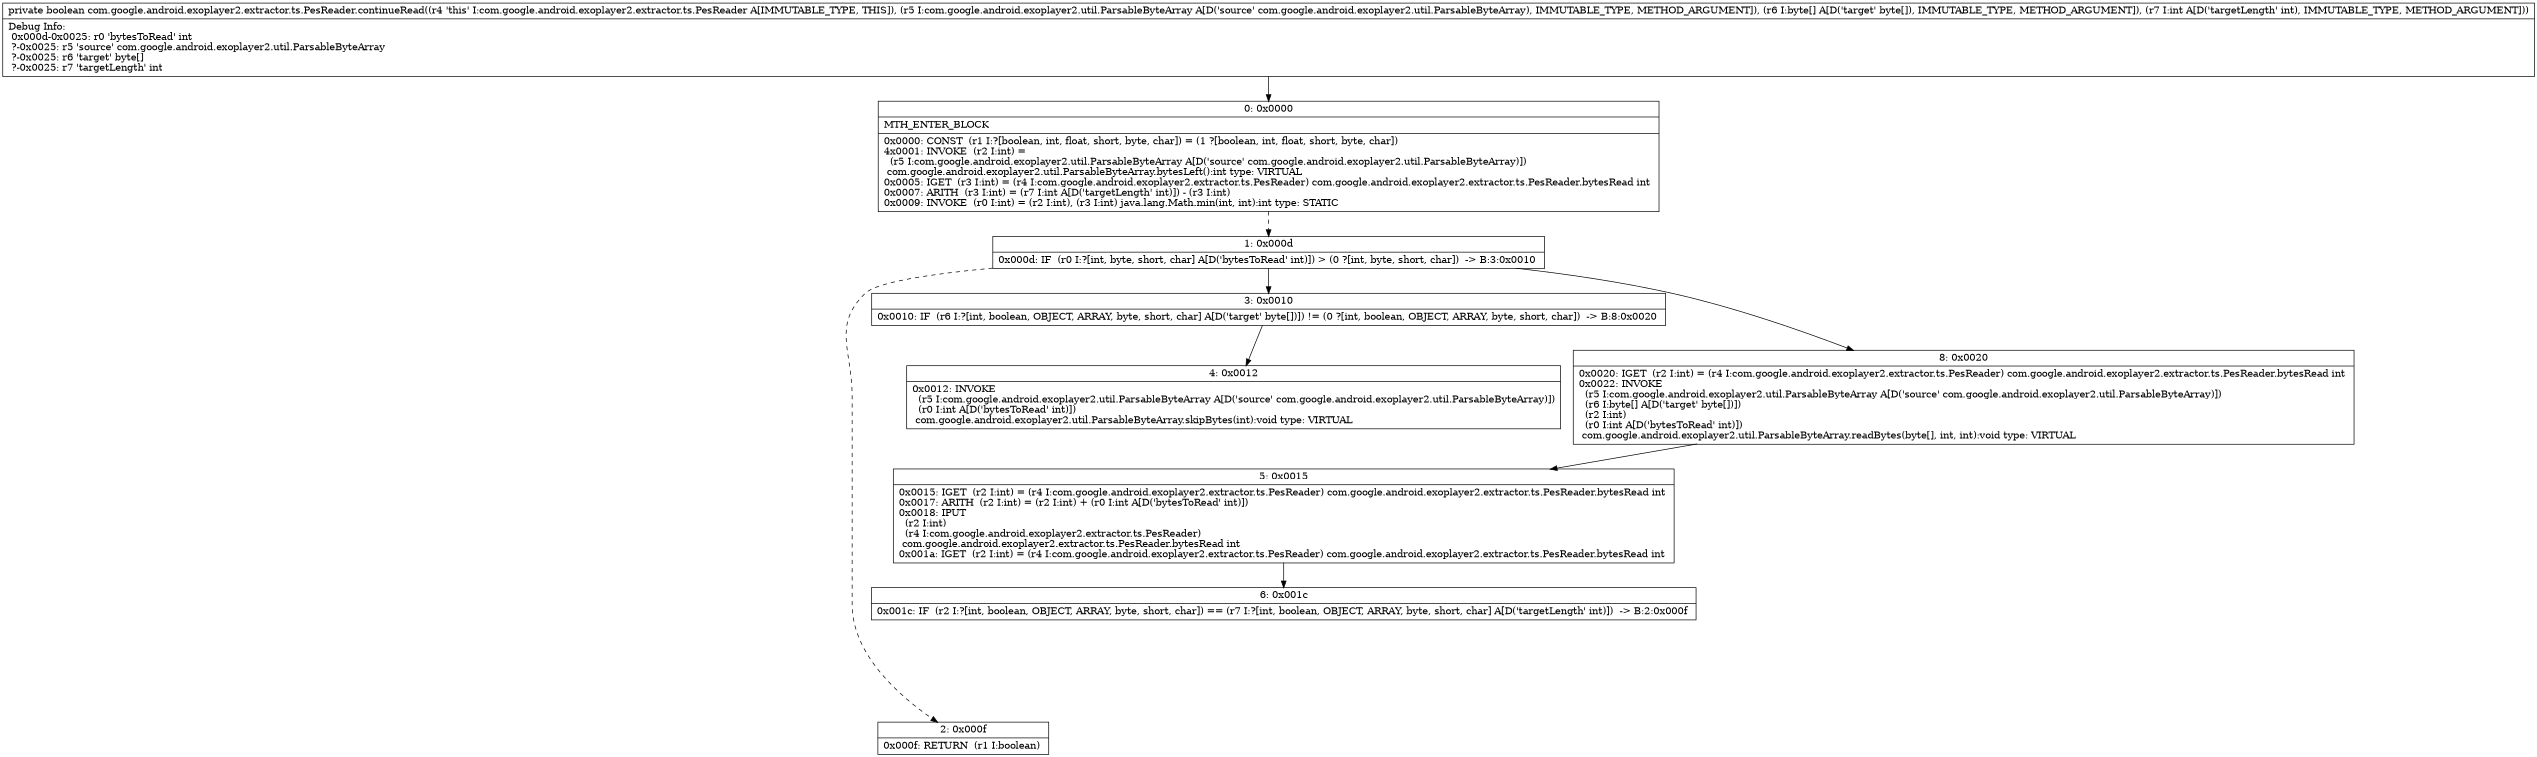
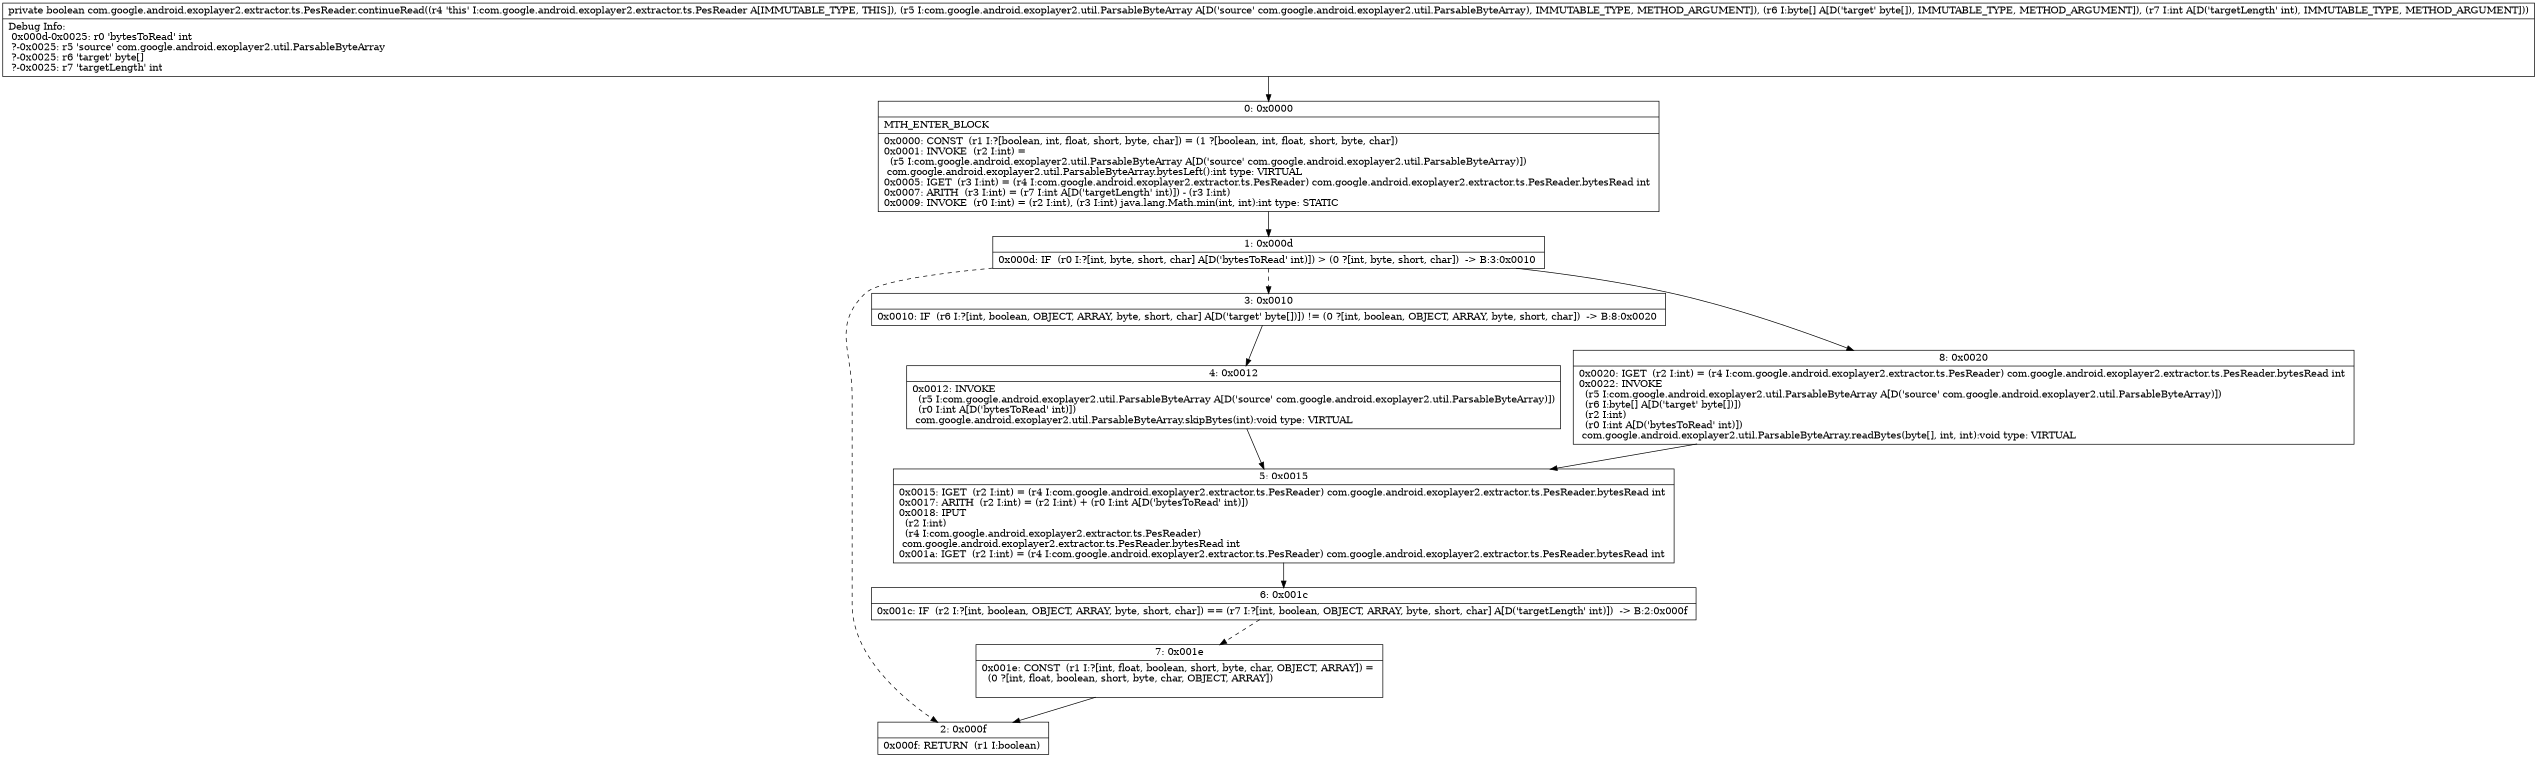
node "0: 0x0000": text "4x0001: INVOKE  (r2 I:int) =" -> "0x0001: INVOKE  (r2 I:int) ="
edge "0: 0x0000" -> "1: 0x000d": style dashed -> solid
edge "1: 0x000d" -> "3: 0x0010": style solid -> dashed
edge "4: 0x0012" -> "5: 0x0015": added
node "7: 0x001e": added
